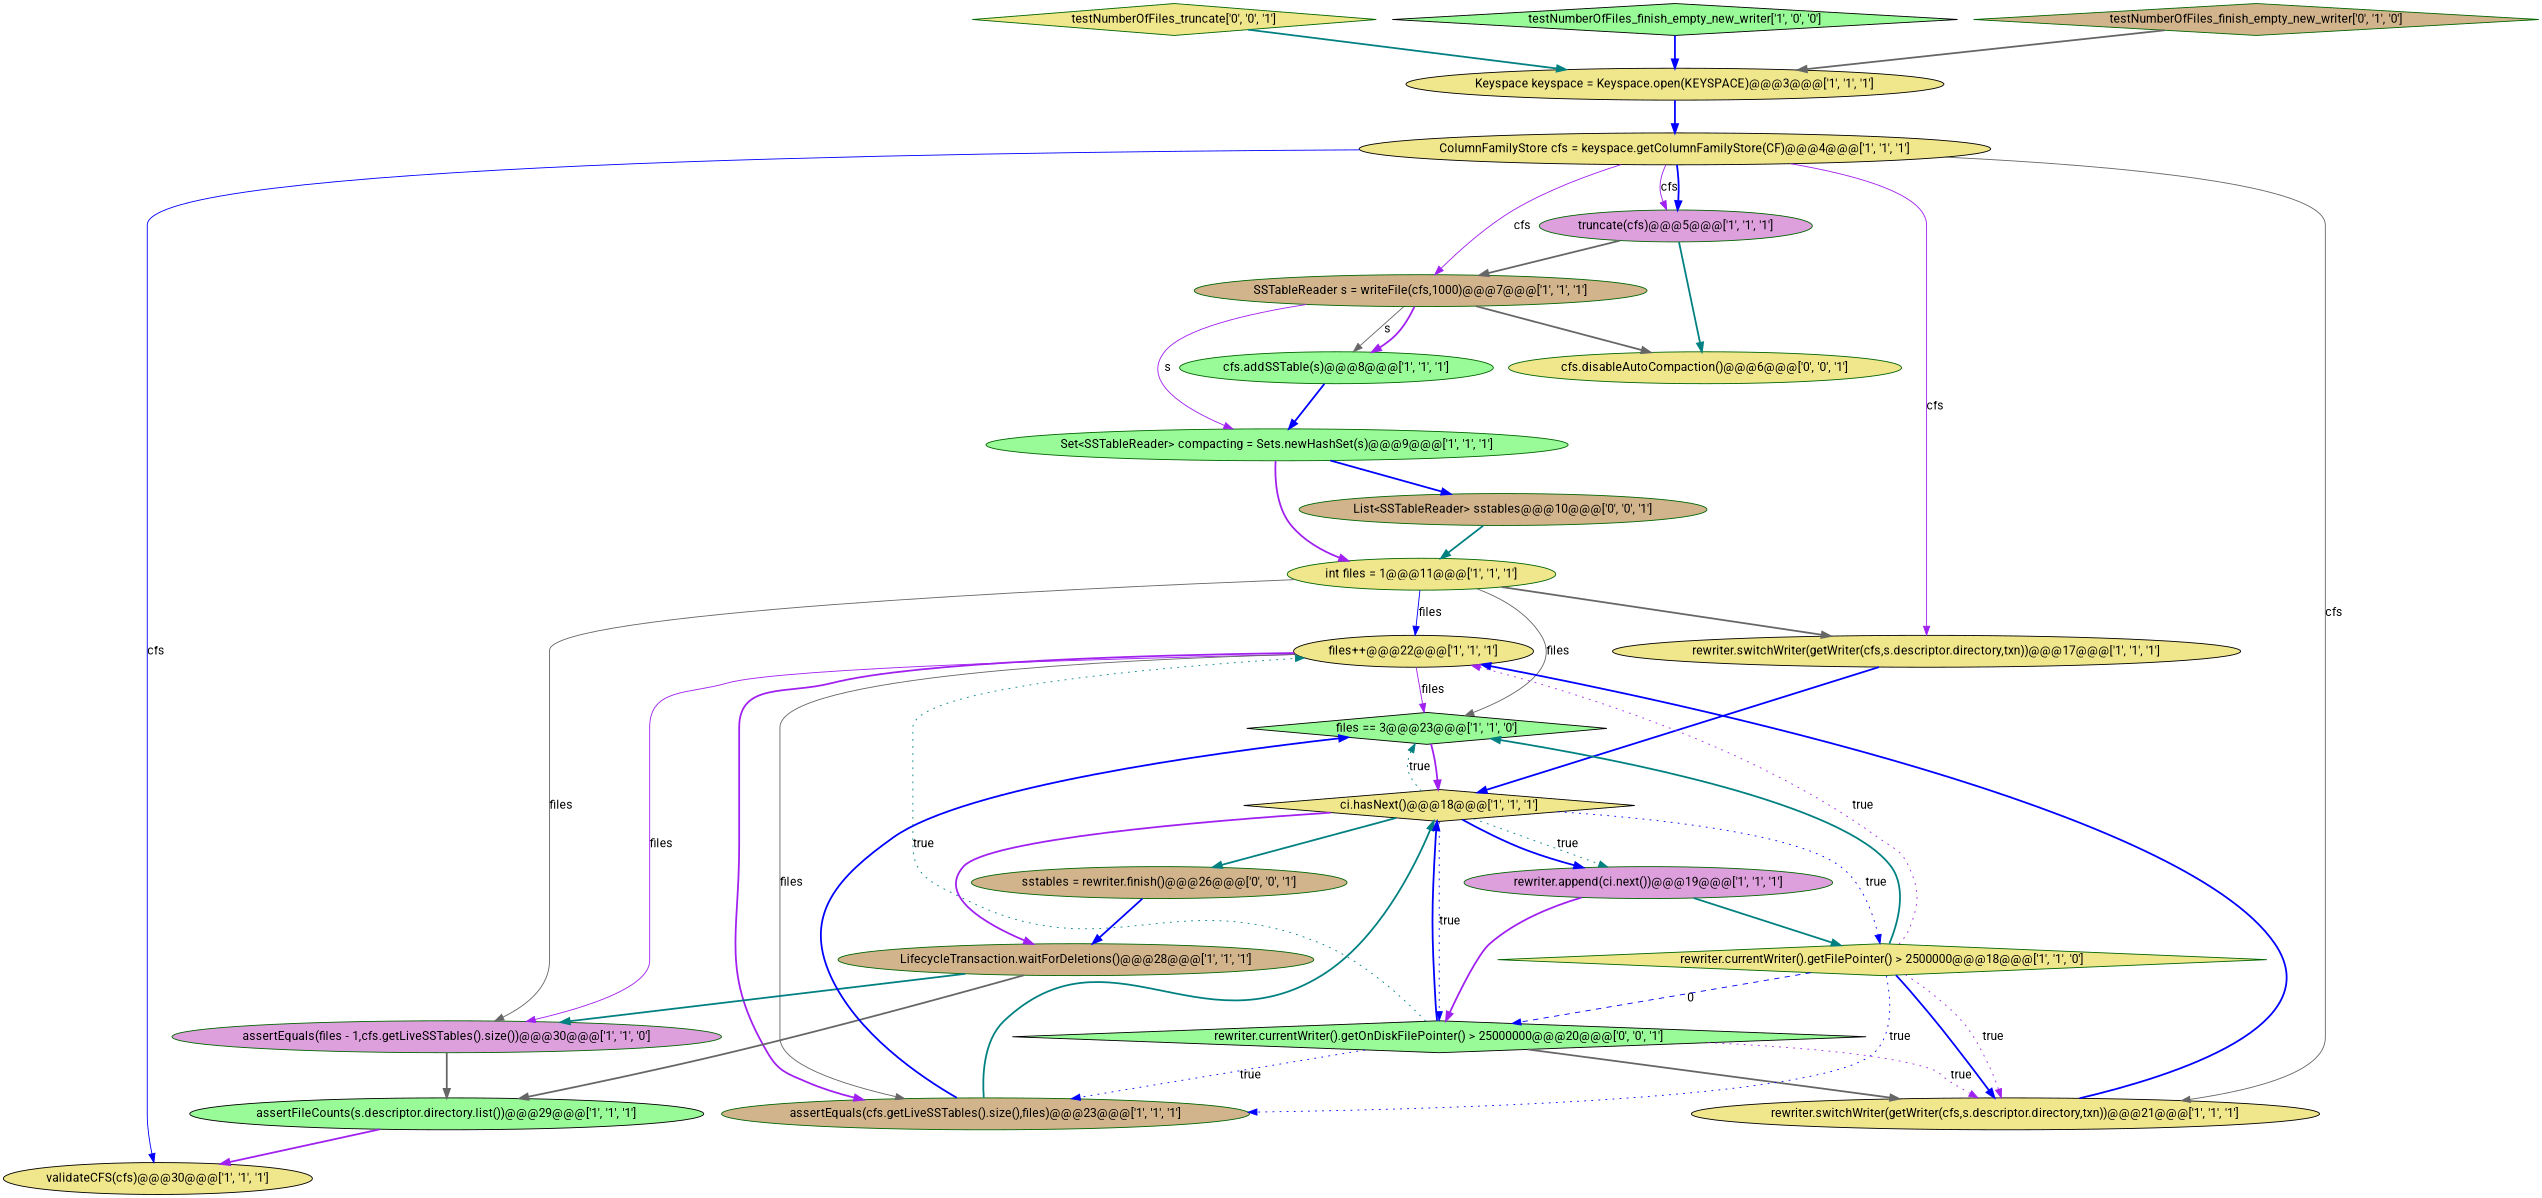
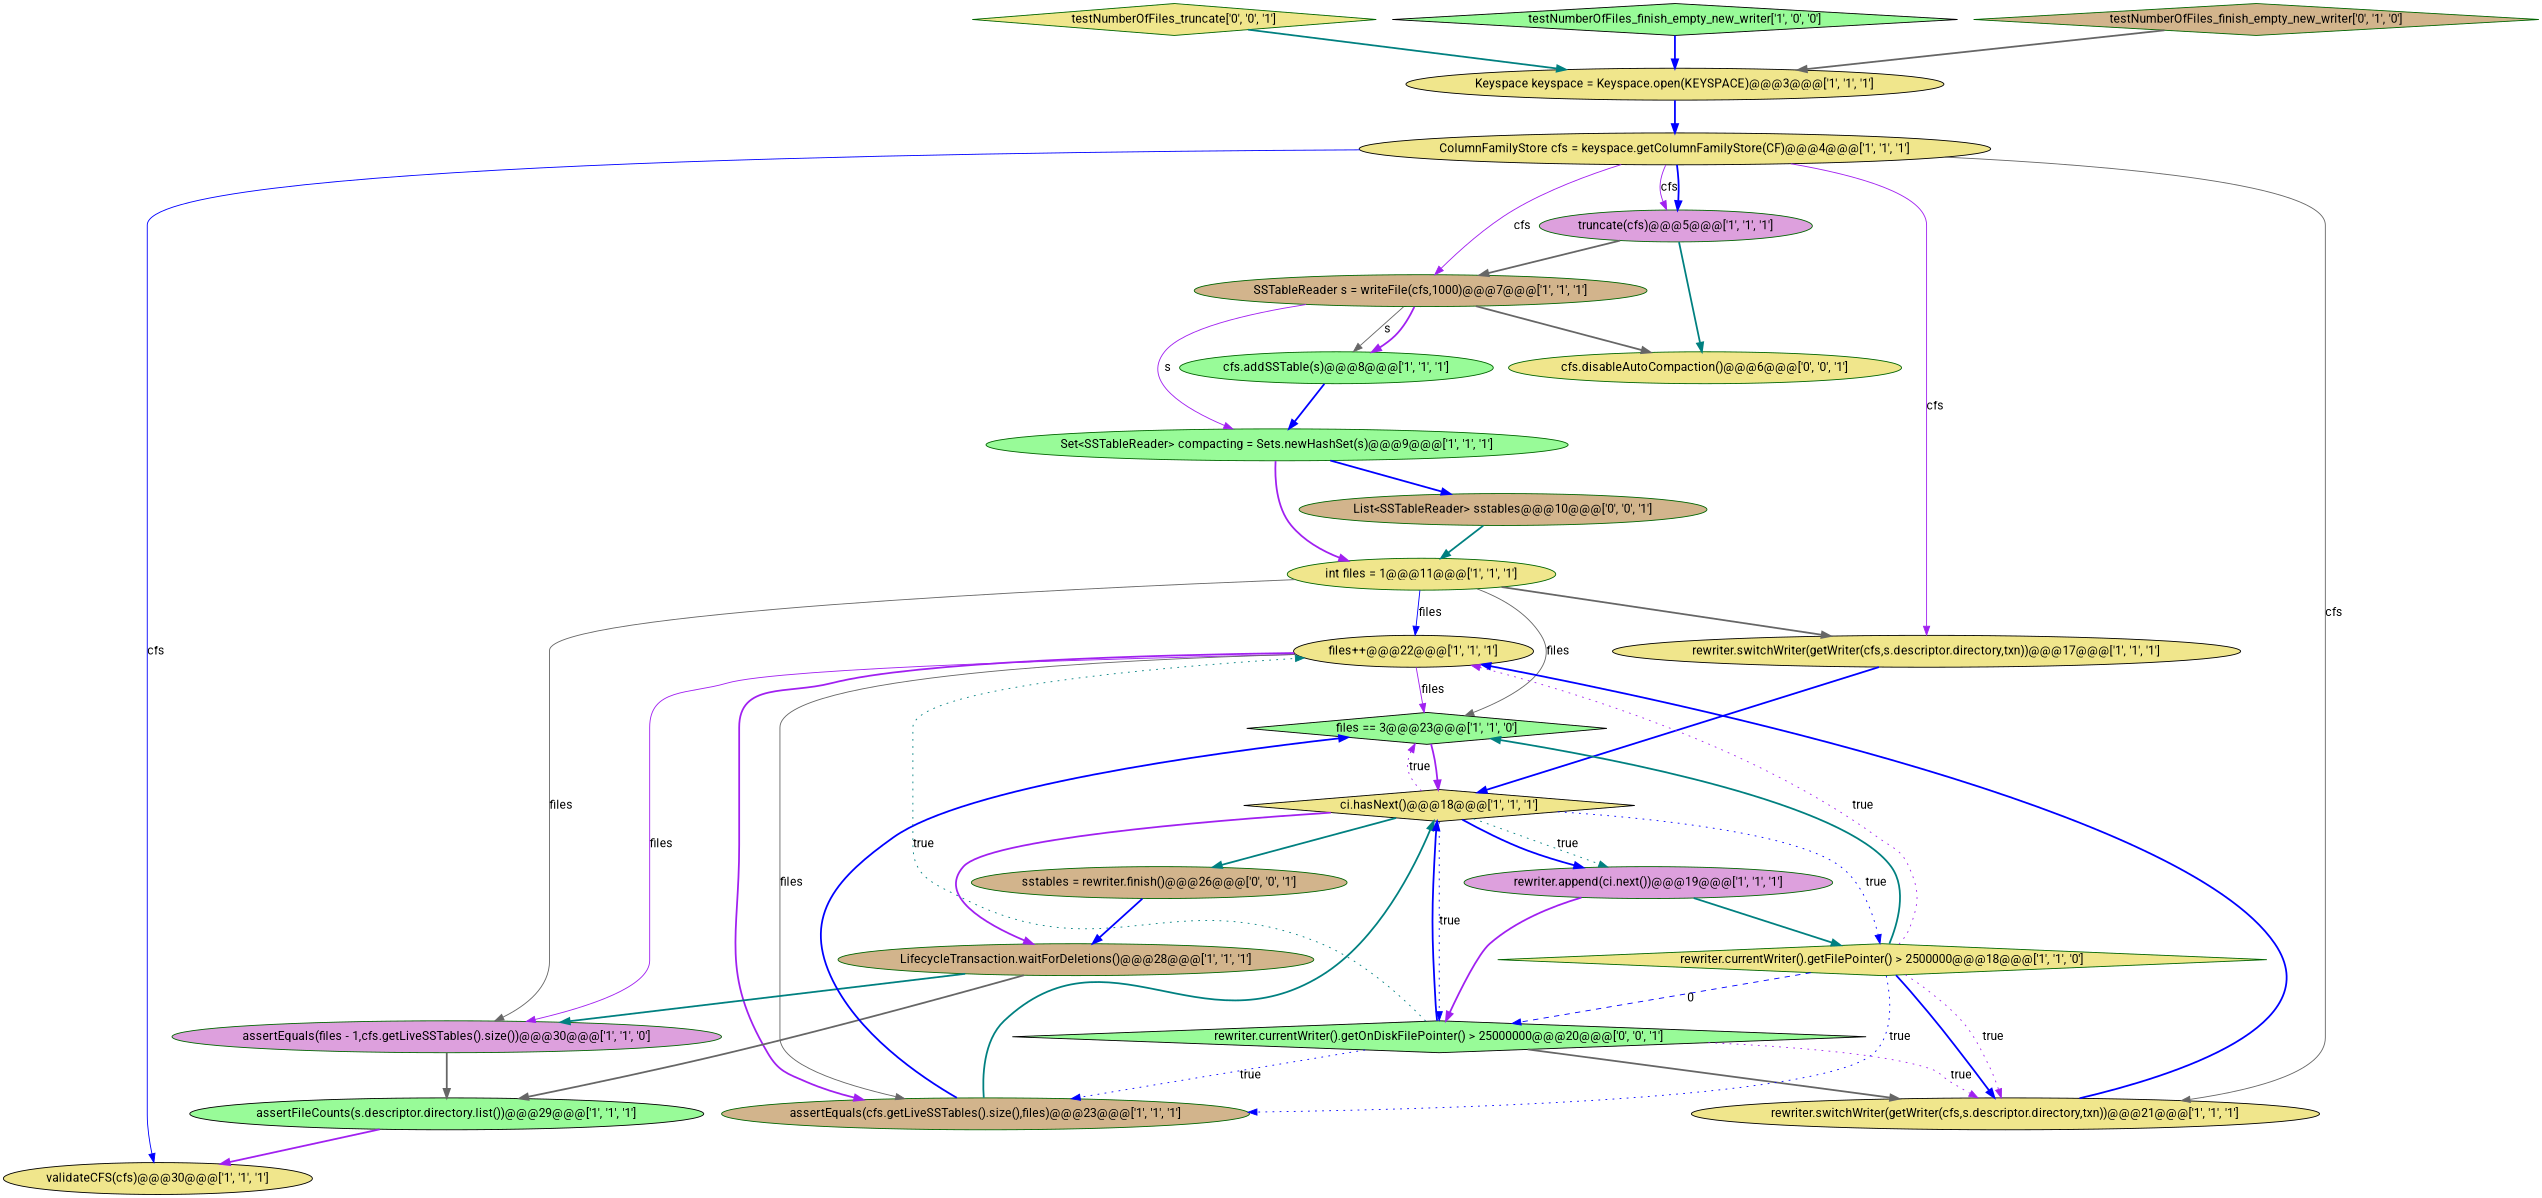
edge "ci.hasNext()@@@18@@@['1', '1', '1']" -> "files == 3@@@23@@@['1', '1', '0']": color teal -> purple
